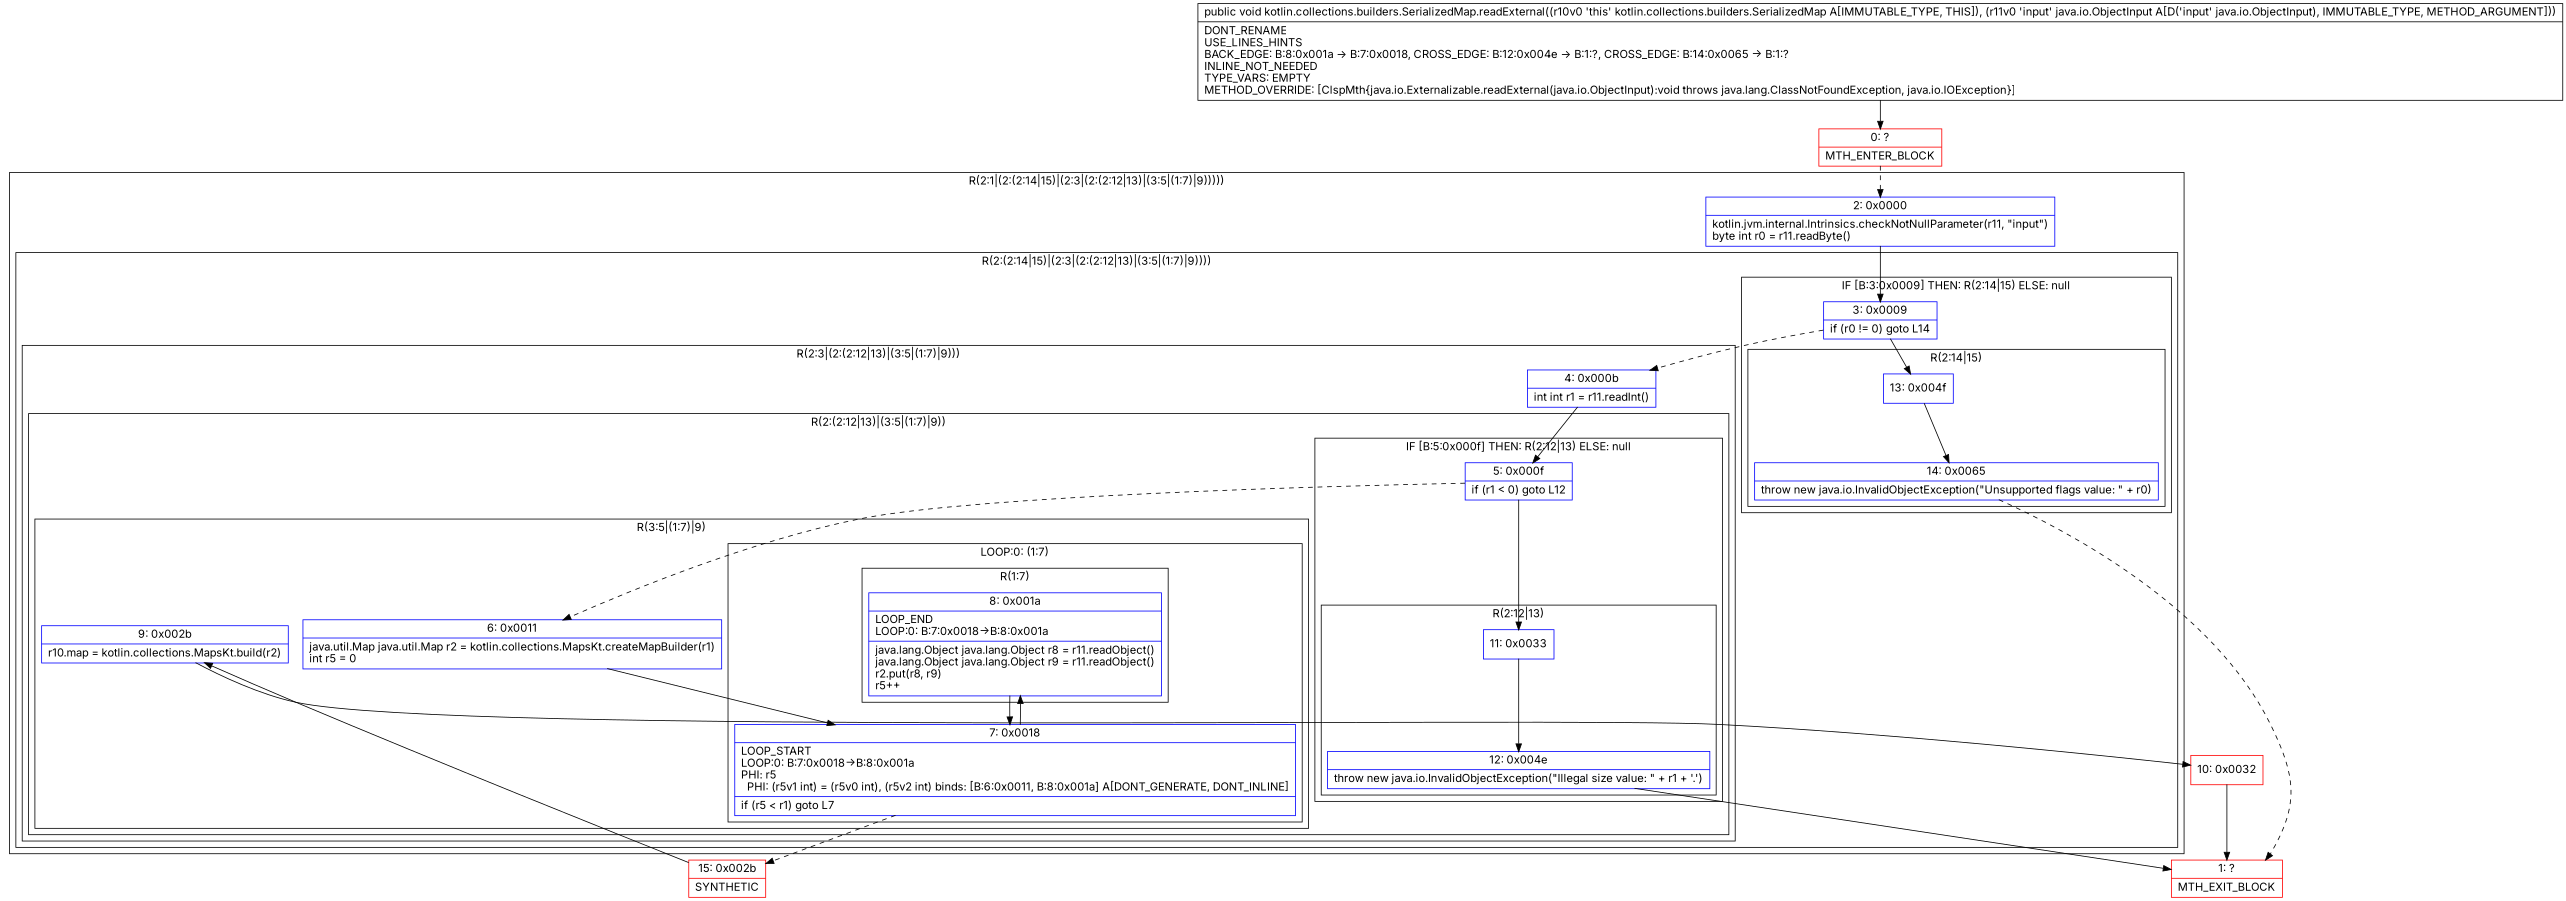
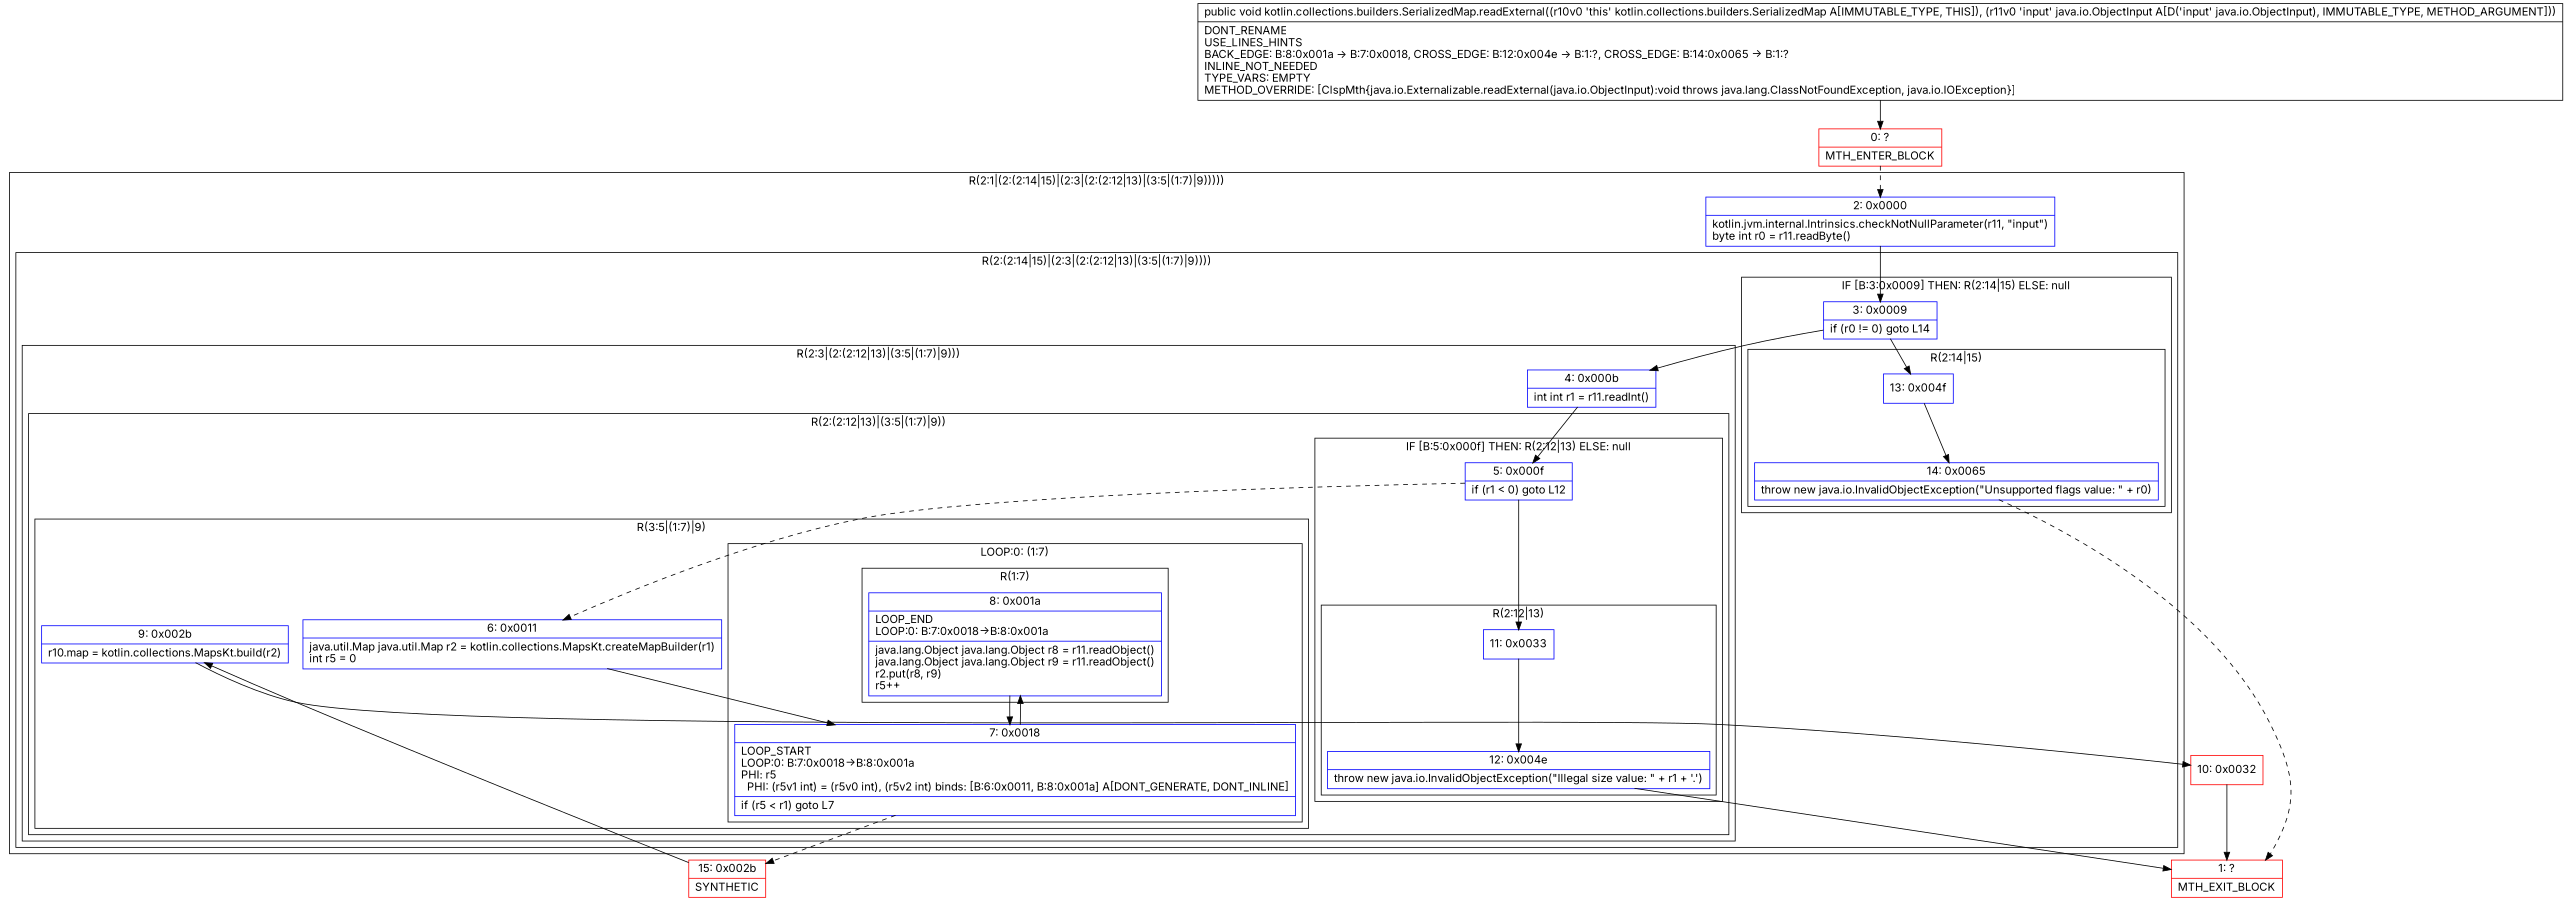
edge "3: 0x0009" -> "4: 0x000b": style dashed -> solid
